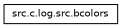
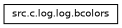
node "src.c.log.src.bcolors": label "src.c.log.src.bcolors" -> "src.c.log.log.bcolors"
